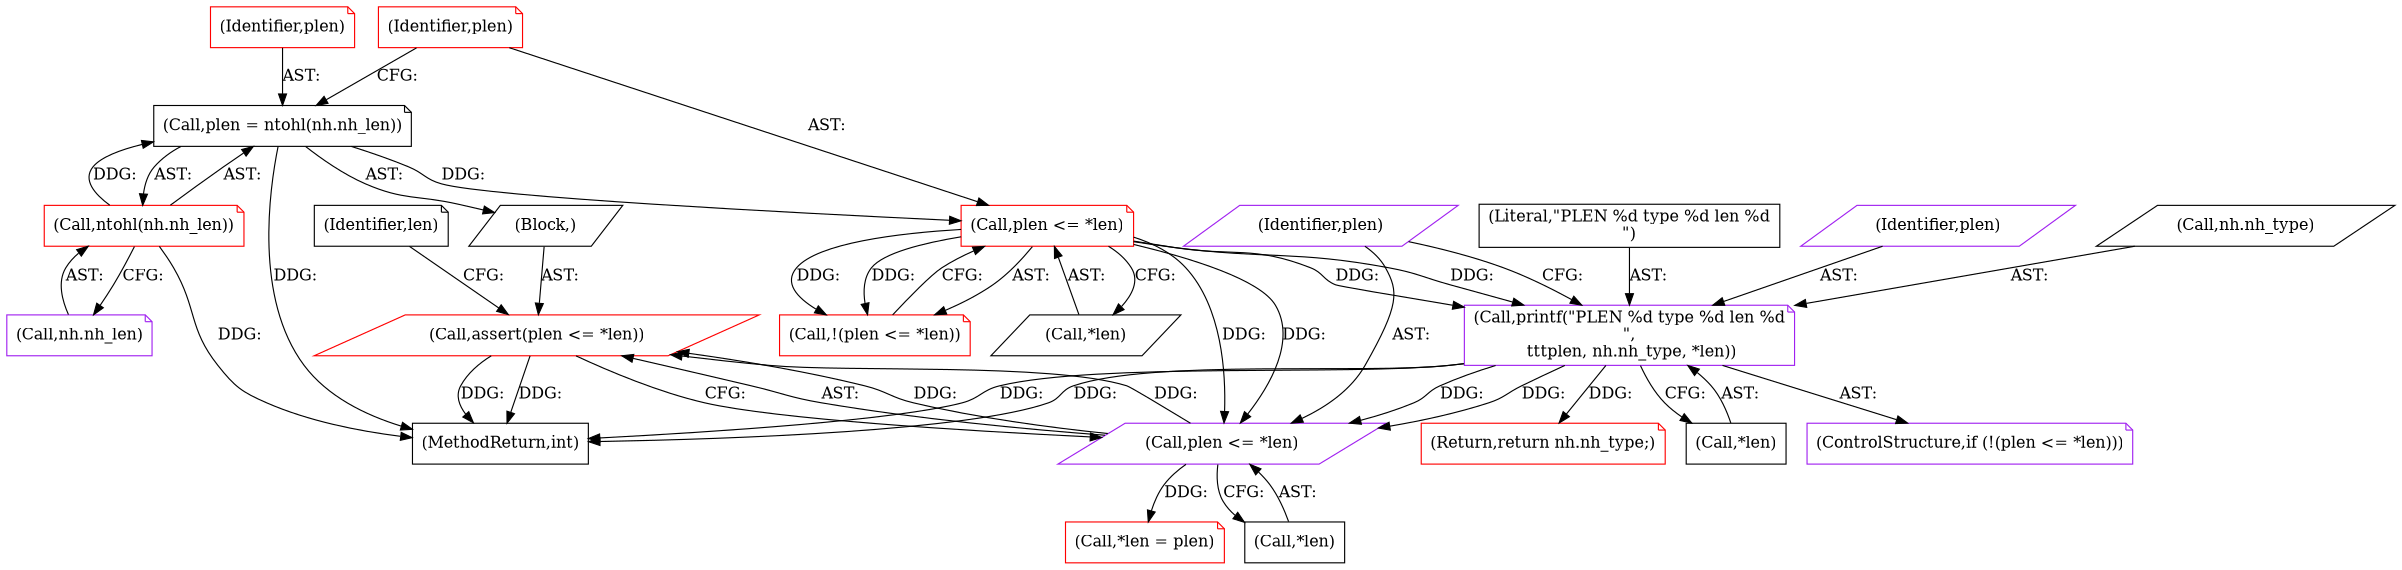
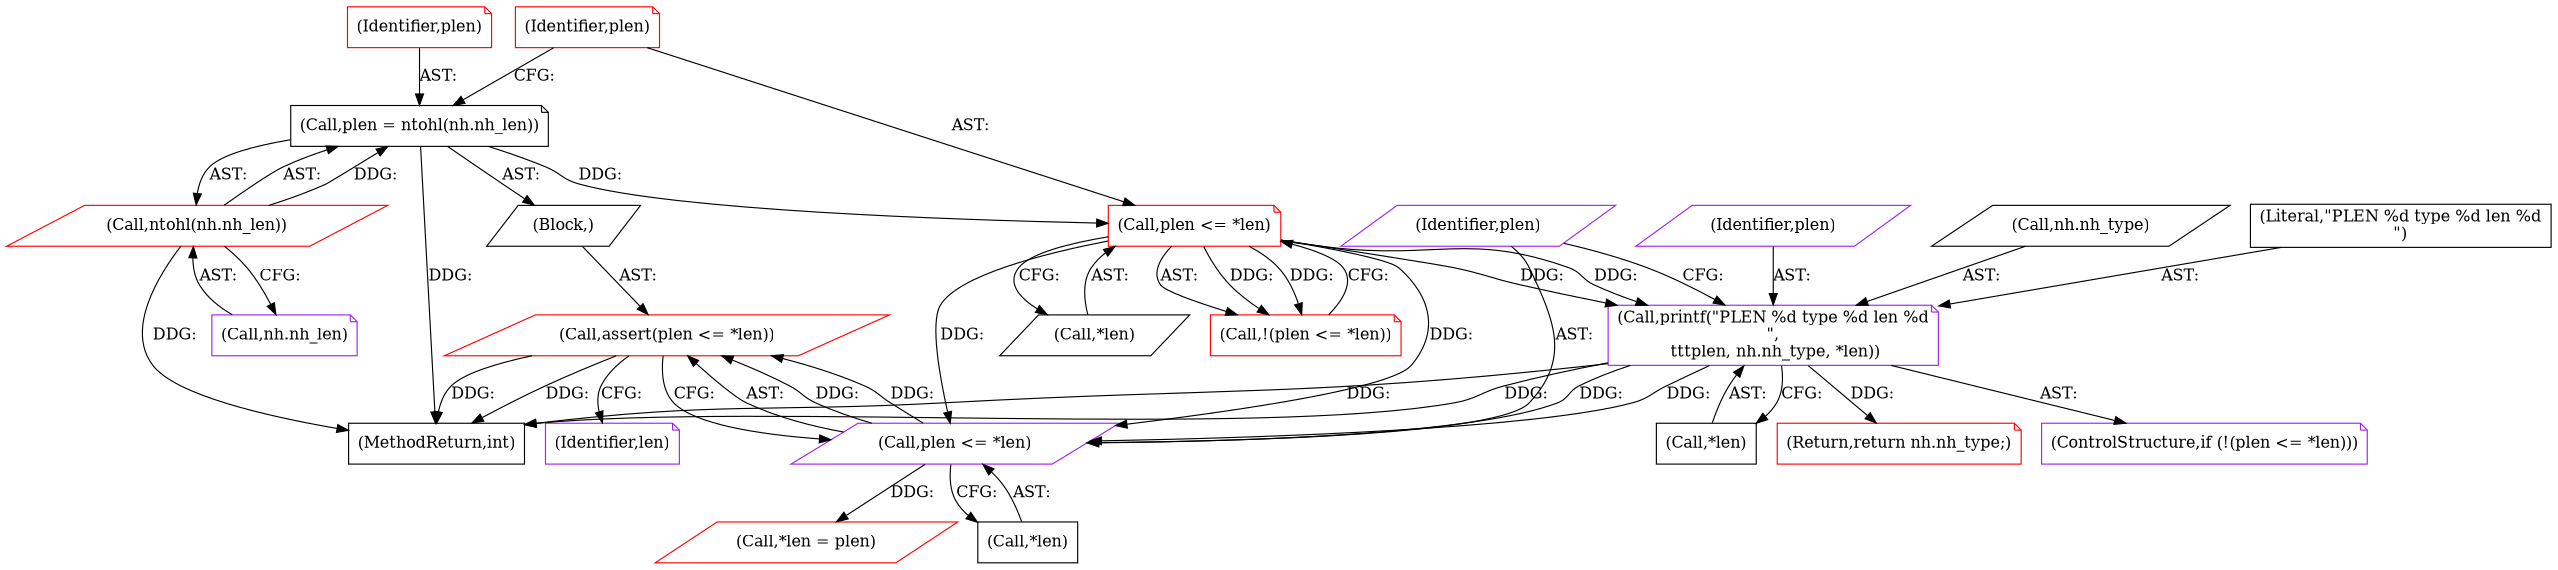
node "(Call,ntohl(nh.nh_len))": shape note -> parallelogram
node "(Identifier,len)": color black -> purple
edge "(Identifier,len)" -> "(Call,assert(plen <= *len))": reversed
node "(Call,*len = plen)": shape note -> parallelogram
